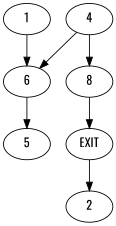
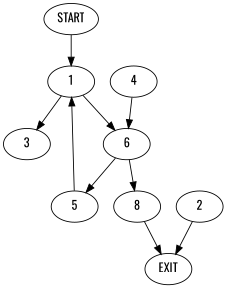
node "START": added
edge "4" -> "8": now "6" -> "8"
node "3": added
edge "5" -> "1": added
edge "EXIT" -> "2": reversed
